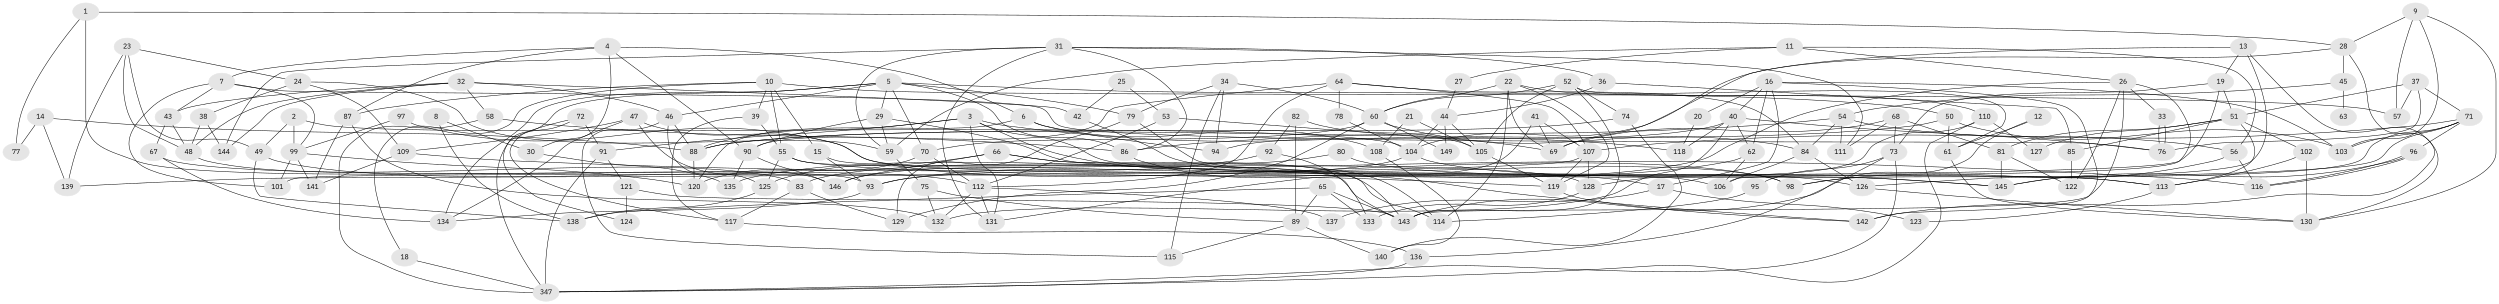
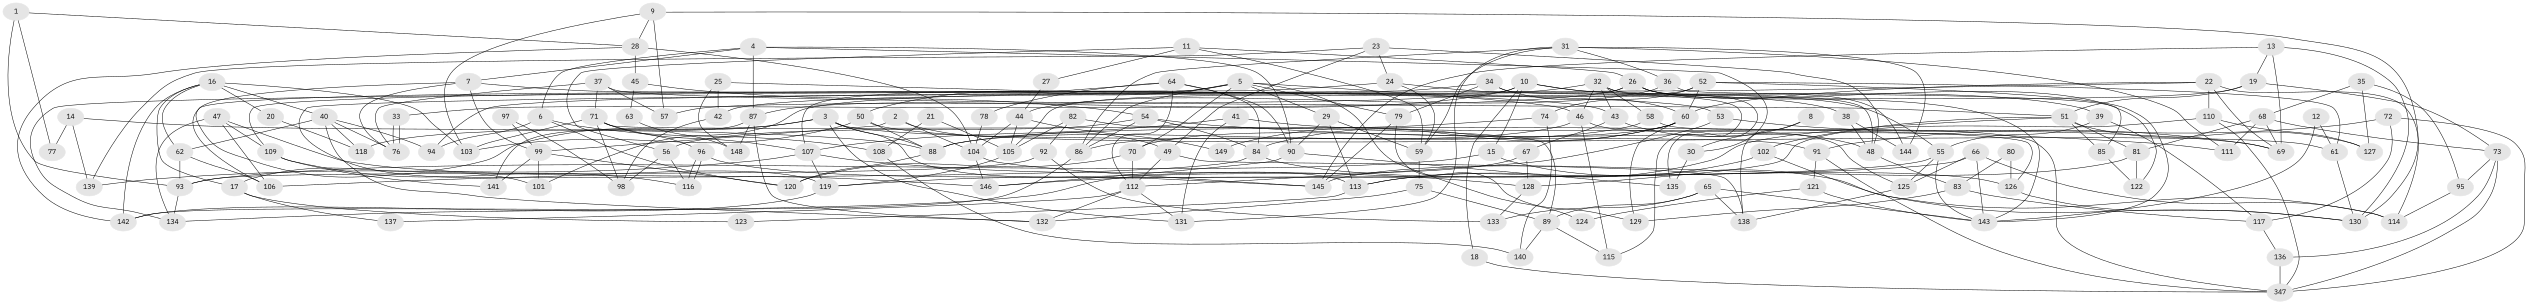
node "35": added
node "148": added
